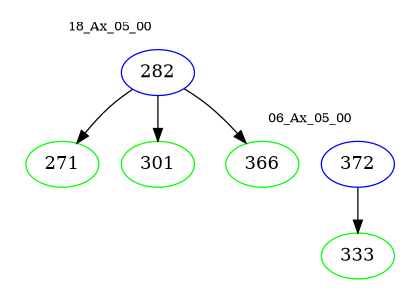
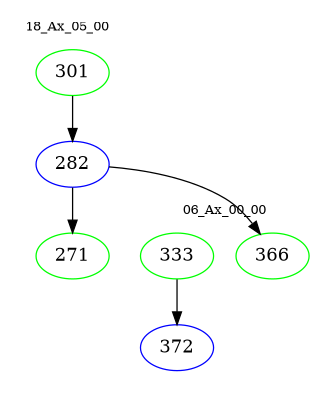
edge "282" -> "301": reversed
cluster "06_Ax_05_00": label "06_Ax_05_00" -> "06_Ax_00_00"
edge "372" -> "333": reversed
